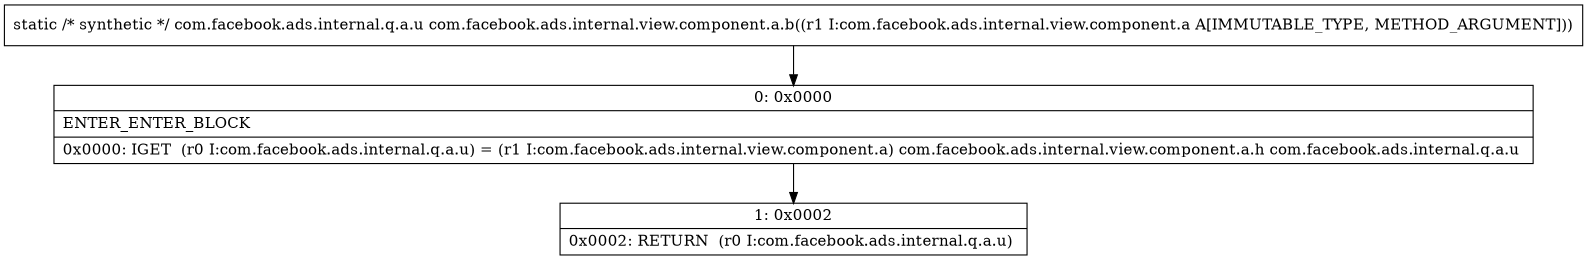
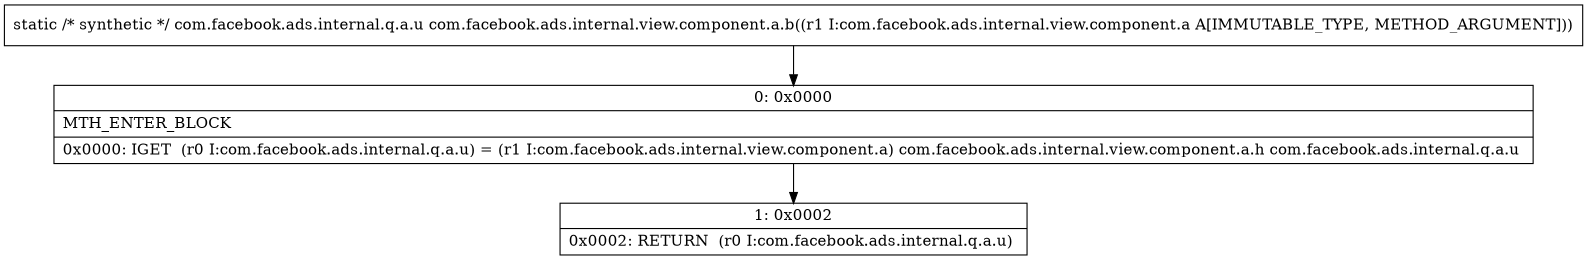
node "0: 0x0000": text "ENTER_ENTER_BLOCK" -> "MTH_ENTER_BLOCK"
